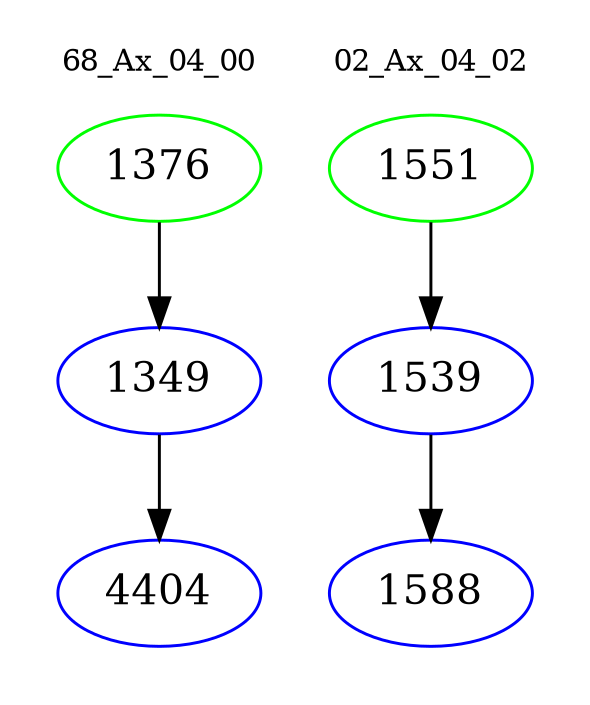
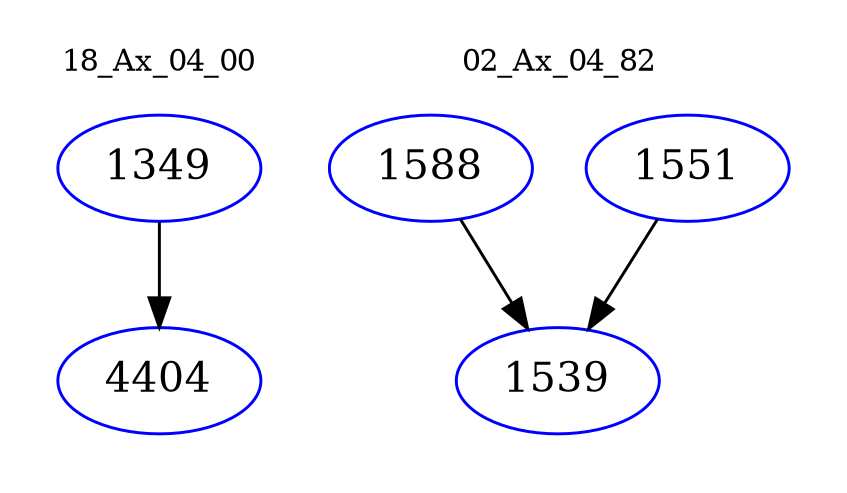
cluster "68_Ax_04_00": label "68_Ax_04_00" -> "18_Ax_04_00"
cluster "02_Ax_04_02": label "02_Ax_04_02" -> "02_Ax_04_82"
node "1376": removed
node "1551": color green -> blue
edge "1539" -> "1588": reversed
